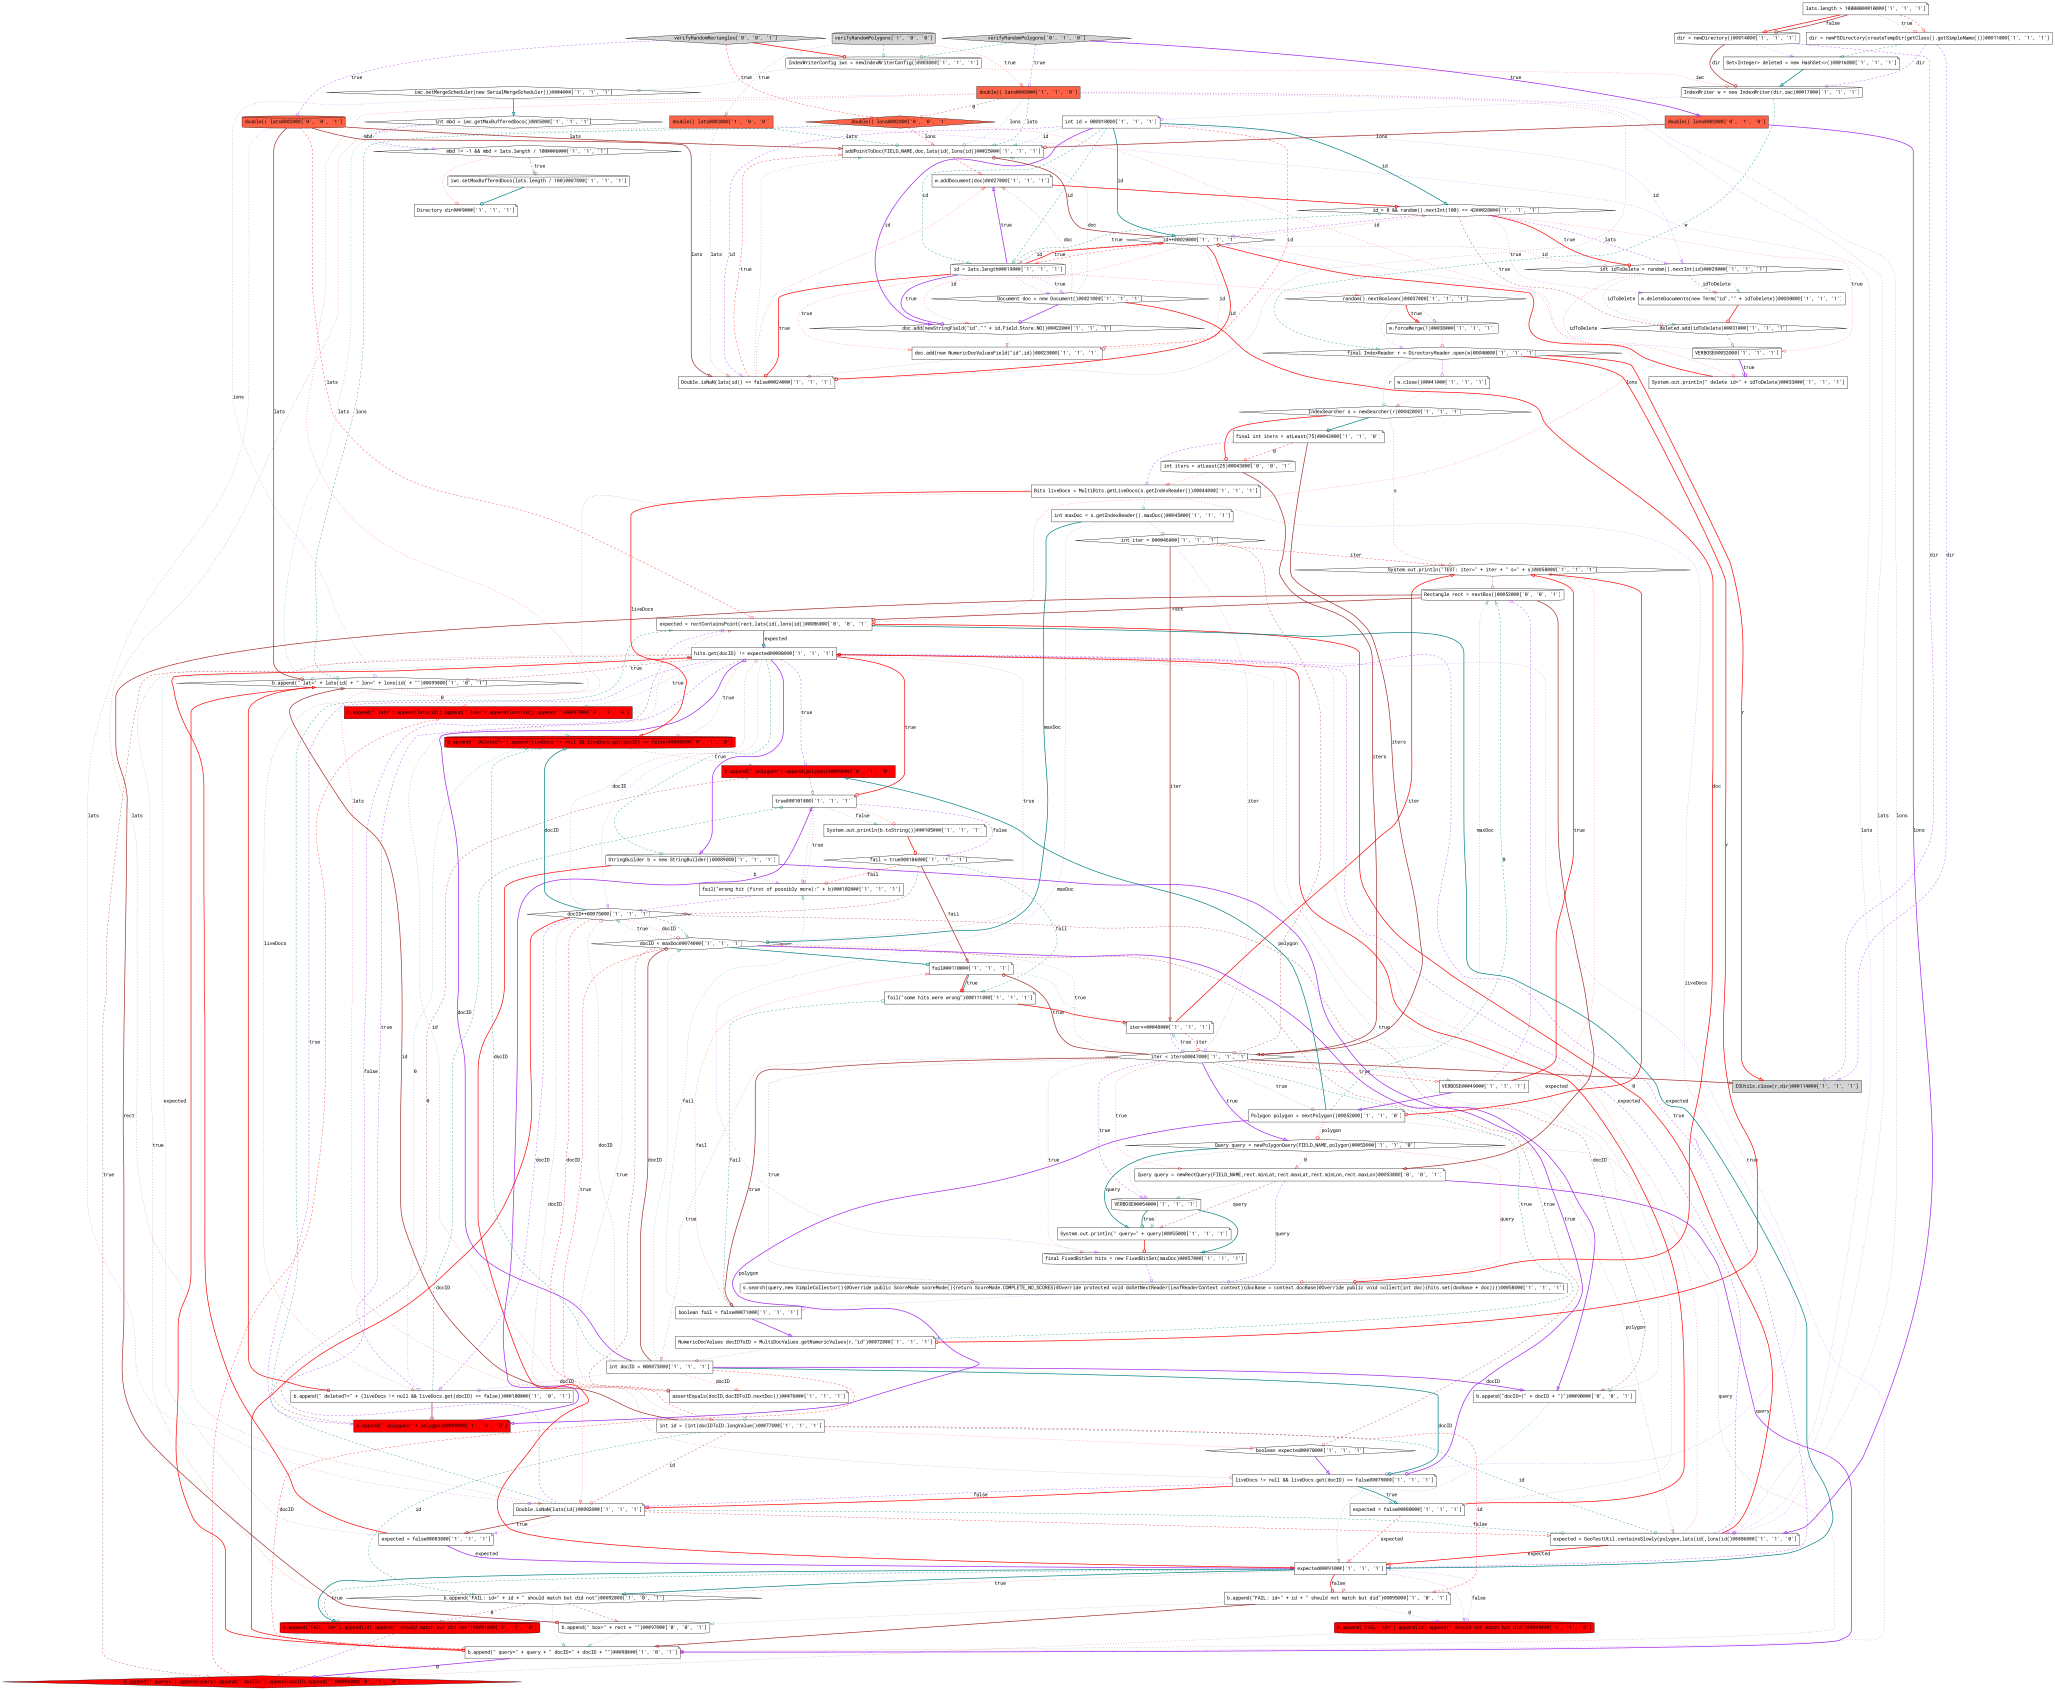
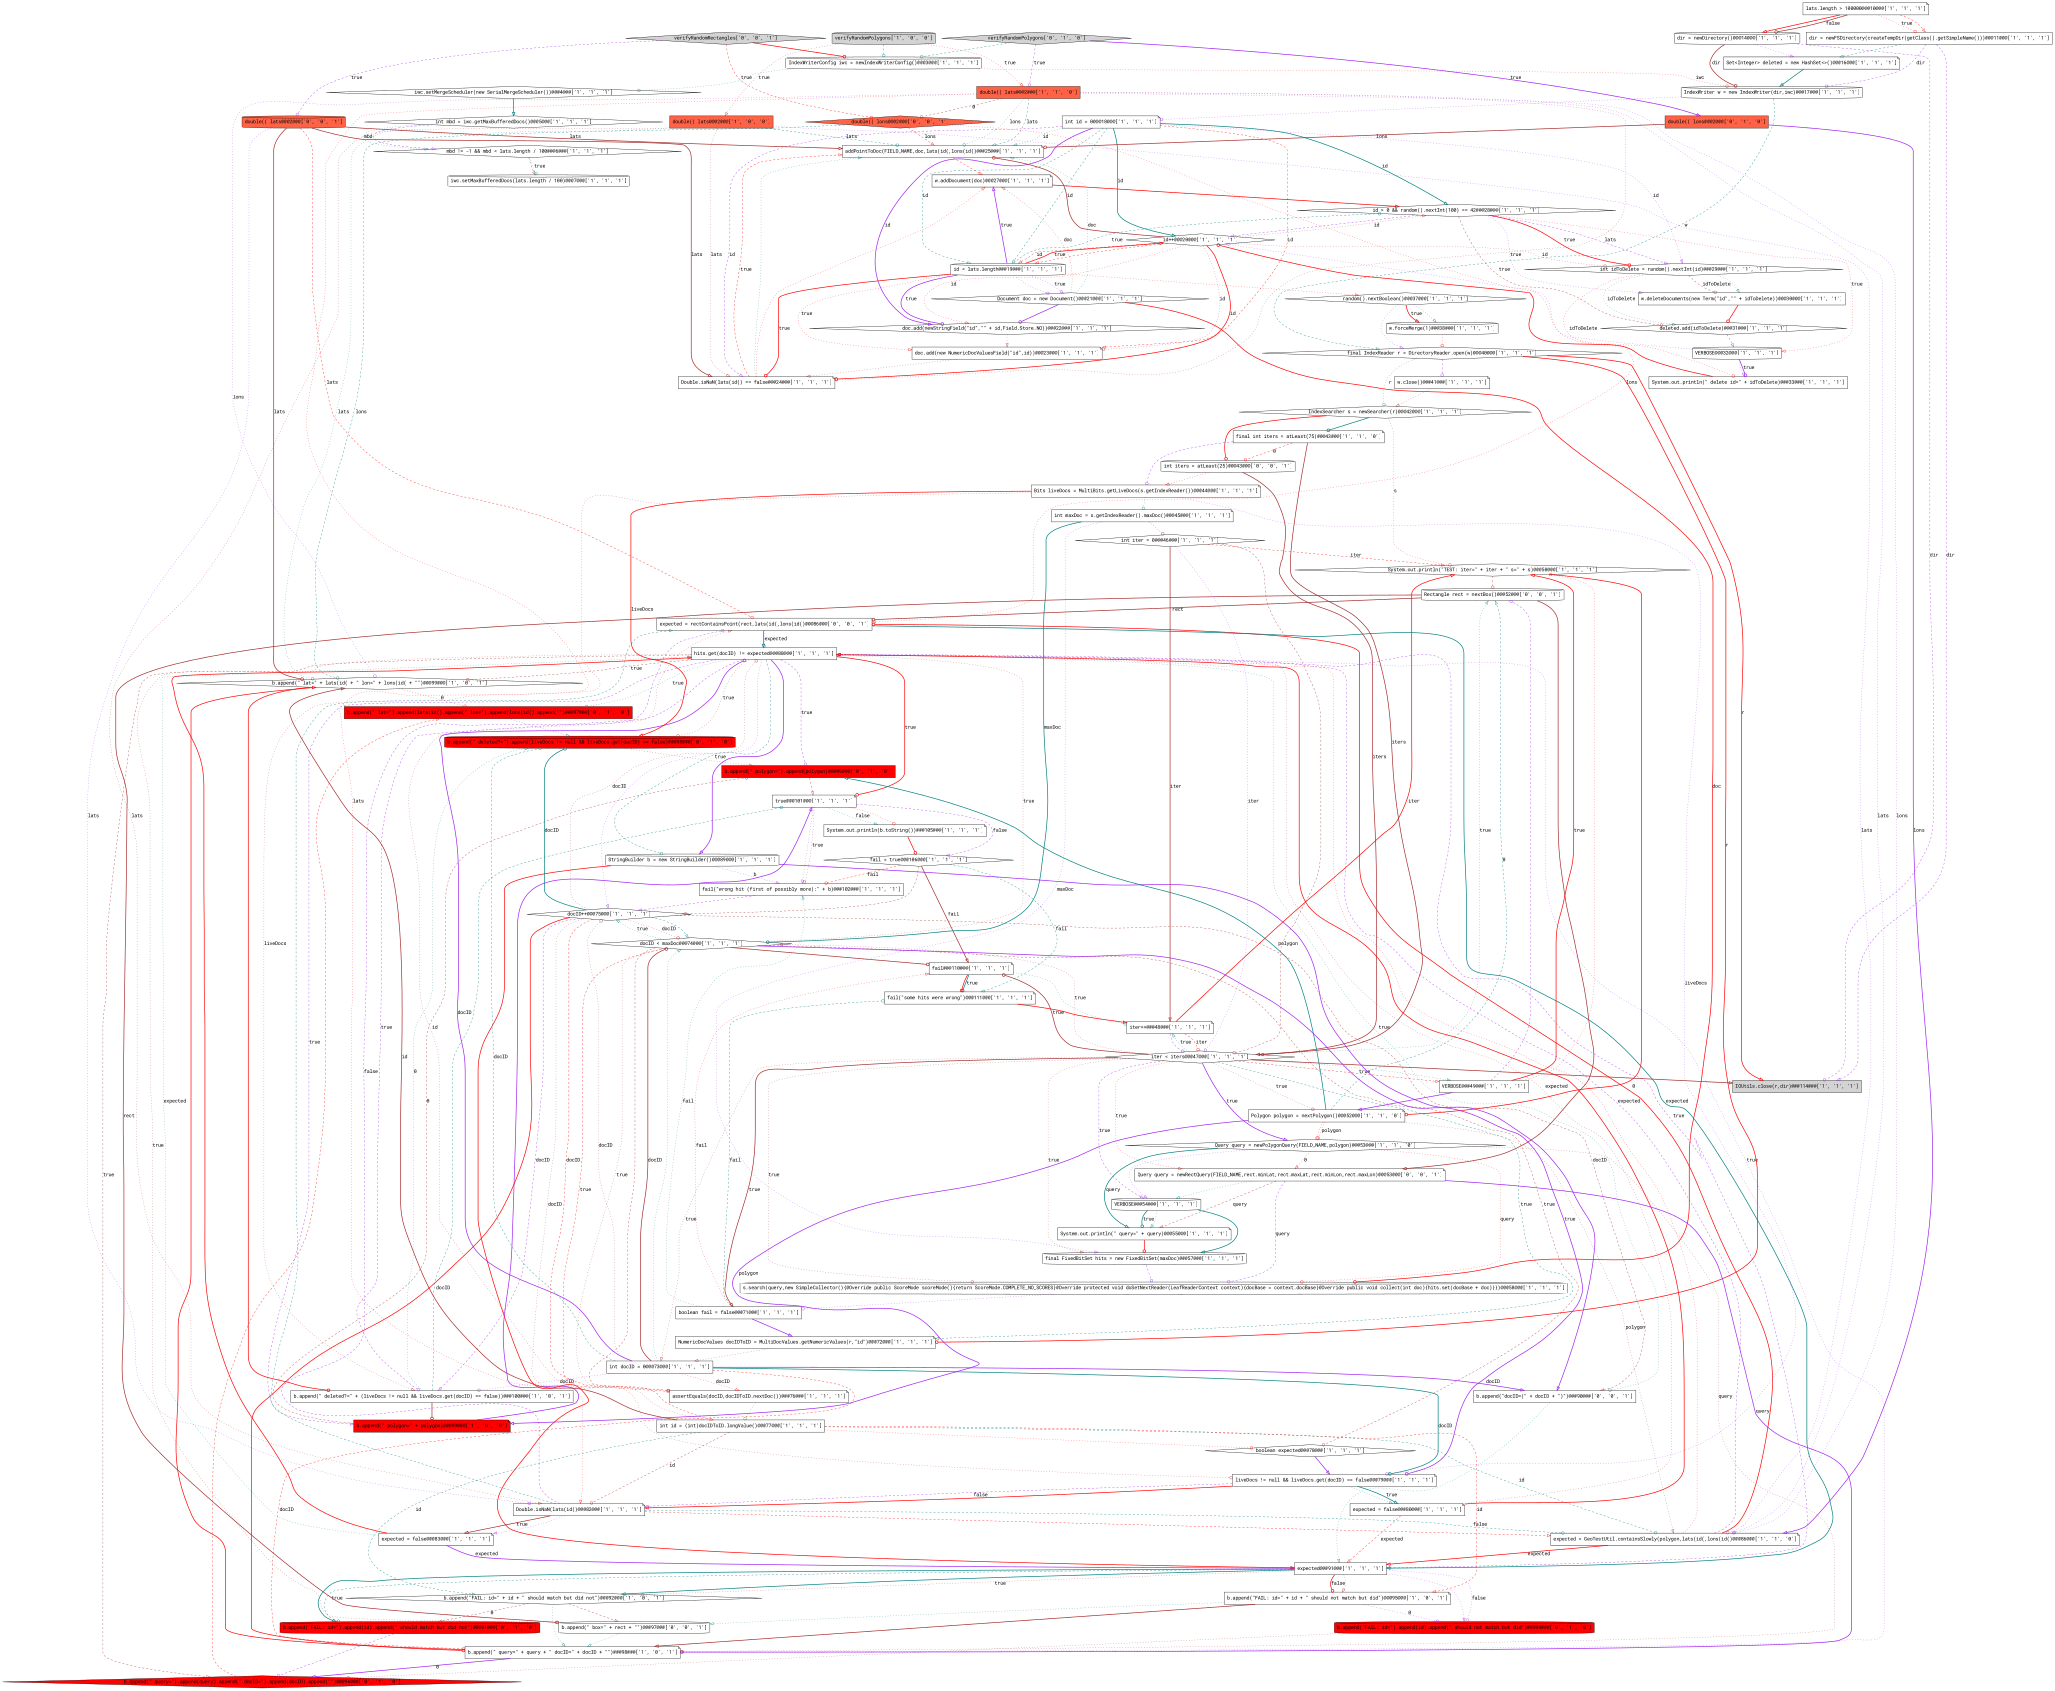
node "Directory dir@@@9@@@['1', '1', '1']": removed
edge "iter < iters@@@47@@@['1', '1', '1']" -> "Rectangle rect = nextBox()@@@52@@@['0', '0', '1']": label "maxDoc" -> "true"
edge "docID < maxDoc@@@74@@@['1', '1', '1']" -> "fail@@@110@@@['1', '1', '1']": color teal -> brown
